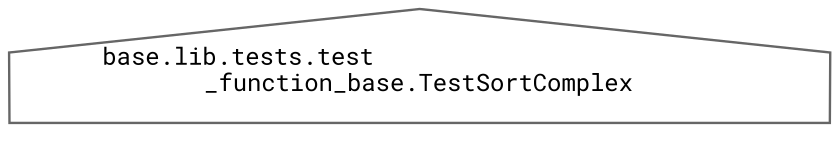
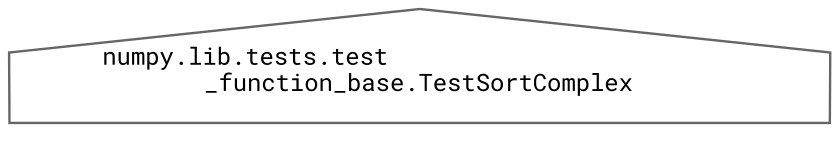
node "base.lib.tests.test _function_base.TestSortComplex": label "base.lib.tests.test _function_base.TestSortComplex" -> "numpy.lib.tests.test _function_base.TestSortComplex"
